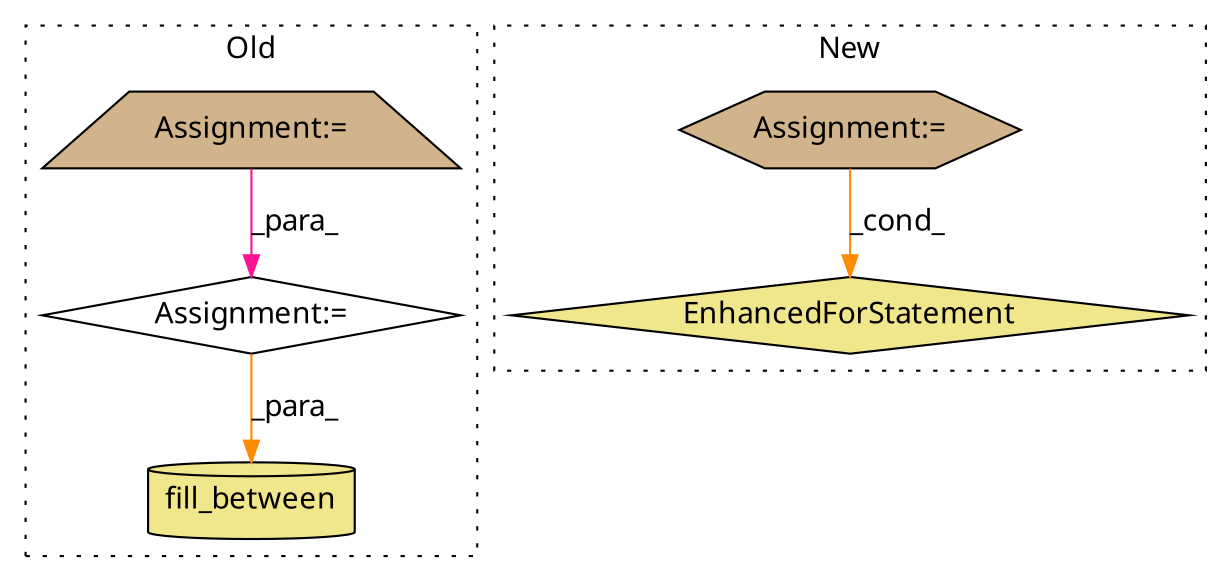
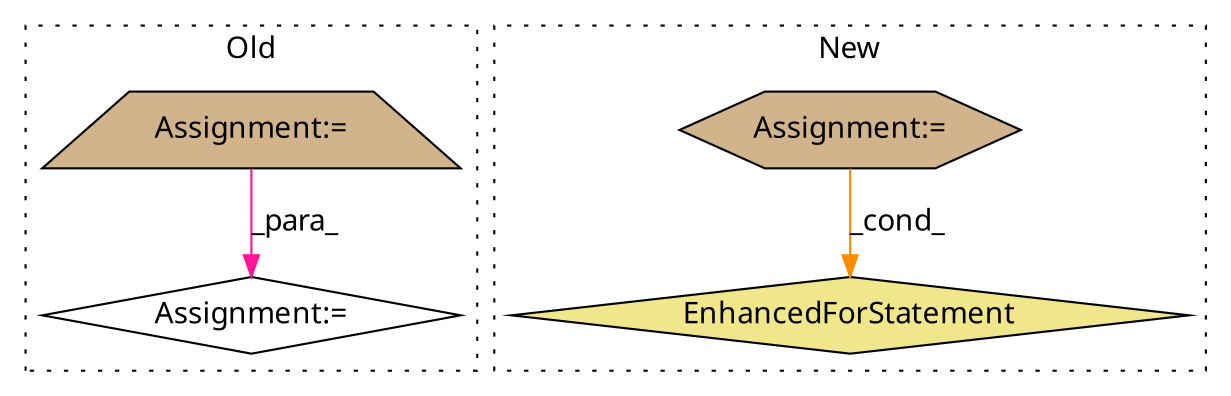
node "fill_between": removed
